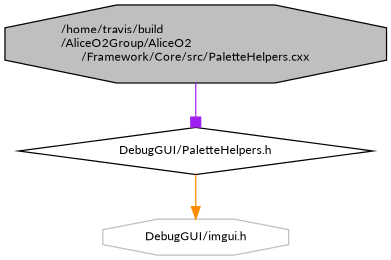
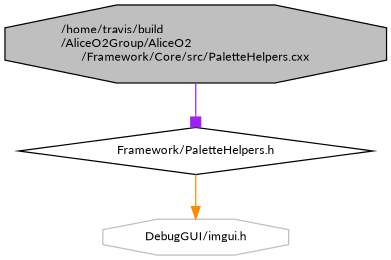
node "DebugGUI/PaletteHelpers.h": label "DebugGUI/PaletteHelpers.h" -> "Framework/PaletteHelpers.h"
